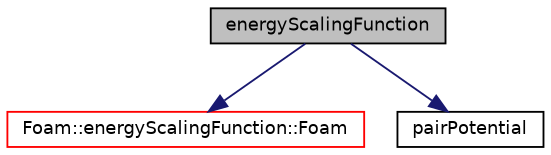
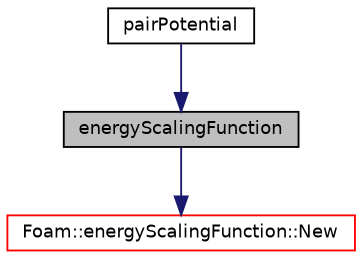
edge "energyScalingFunction" -> "pairPotential": reversed
node "Foam::energyScalingFunction::Foam": label "Foam::energyScalingFunction::Foam" -> "Foam::energyScalingFunction::New"
